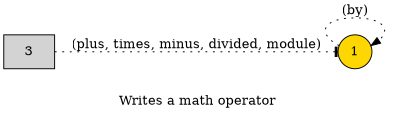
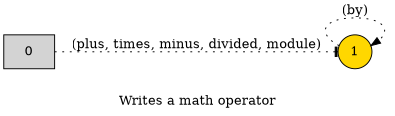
node "3": label "3" -> "0"
